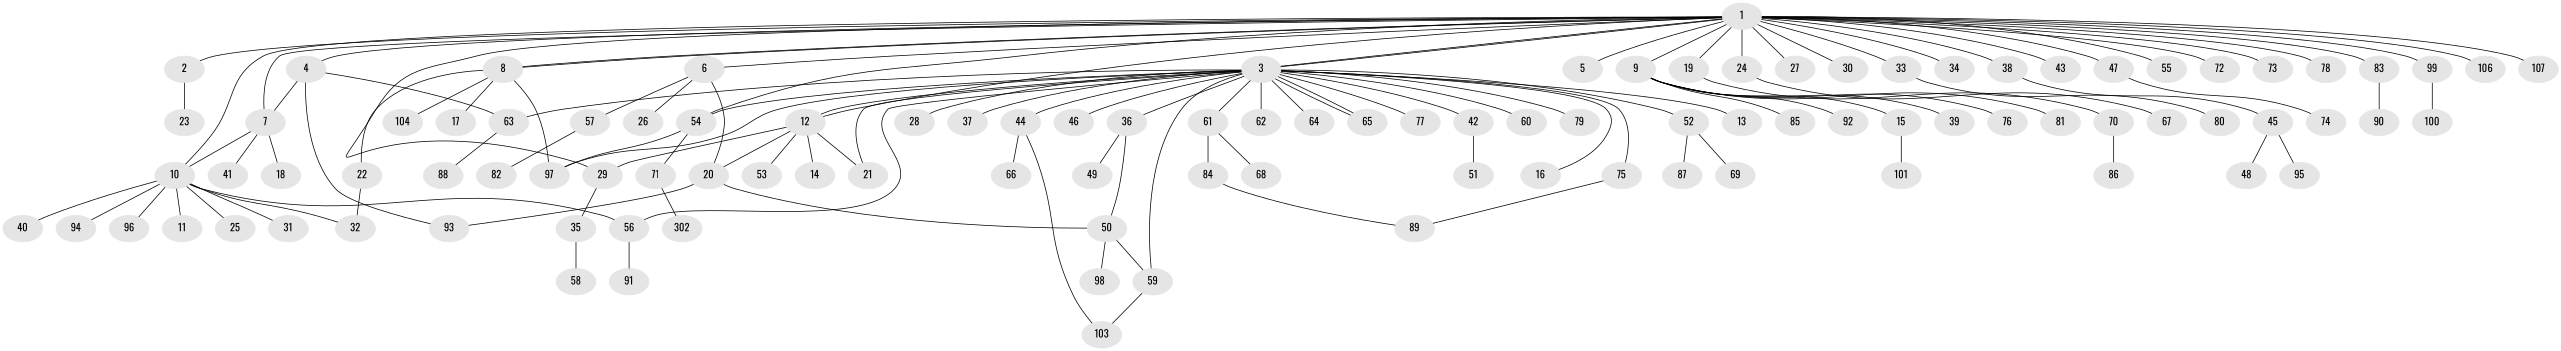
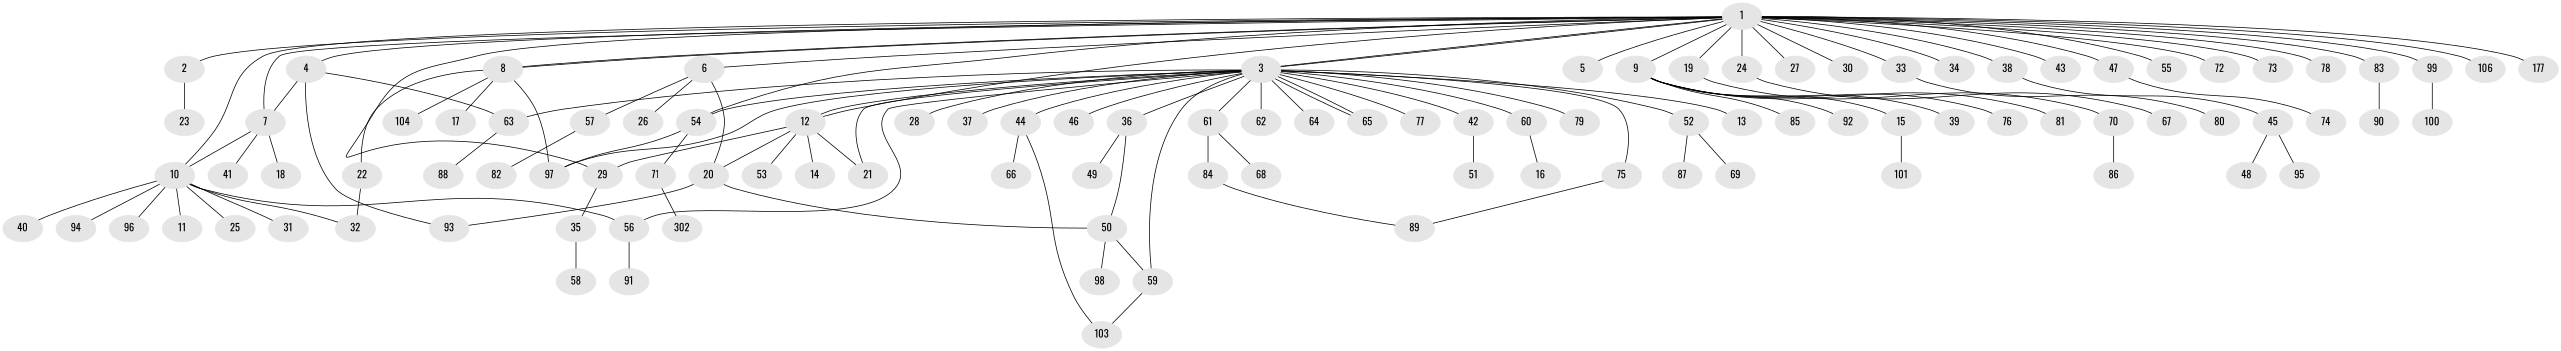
node "107": label "107" -> "177"
edge "3" -- "16": now "60" -- "16"
